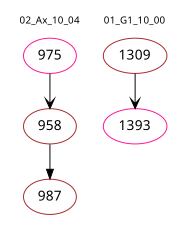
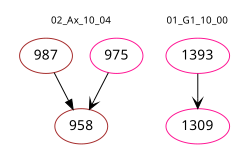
node "1309": color brown -> deeppink
edge "1309" -> "1393": reversed
edge "958" -> "987": reversed
